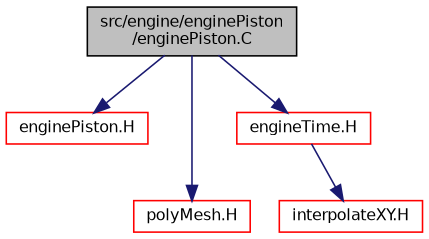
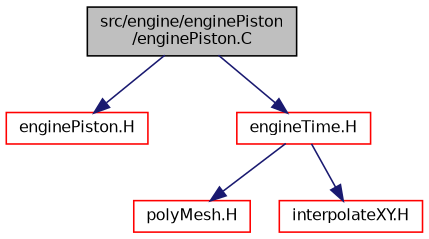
edge "src/engine/enginePiston /enginePiston.C" -> "polyMesh.H": now "engineTime.H" -> "polyMesh.H"
